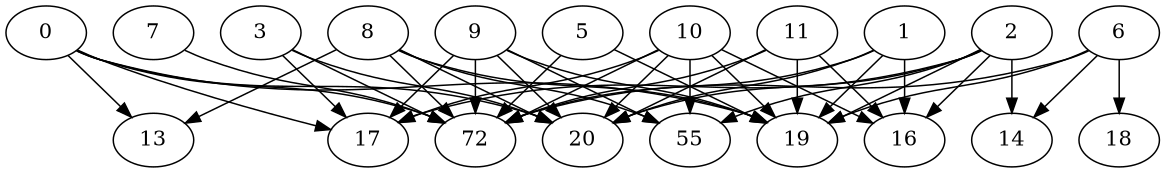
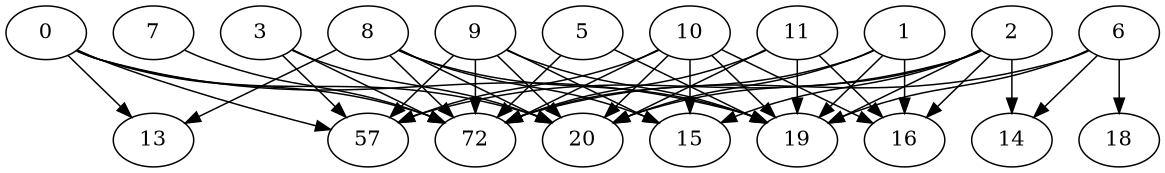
node "17": label "17" -> "57"
node "55": label "55" -> "15"
